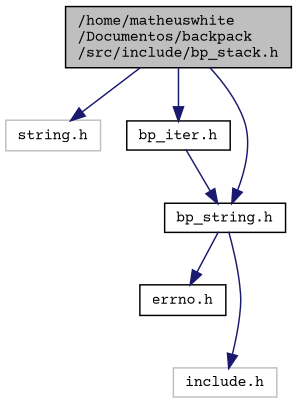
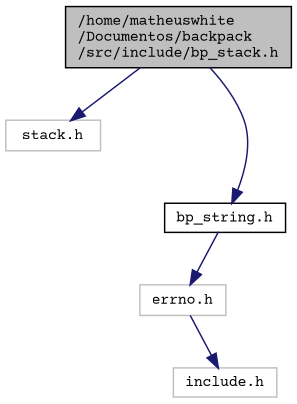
node "string.h": label "string.h" -> "stack.h"
node "bp_iter.h": removed
edge "bp_string.h" -> "include.h": now "errno.h" -> "include.h"
node "errno.h": color black -> grey75
